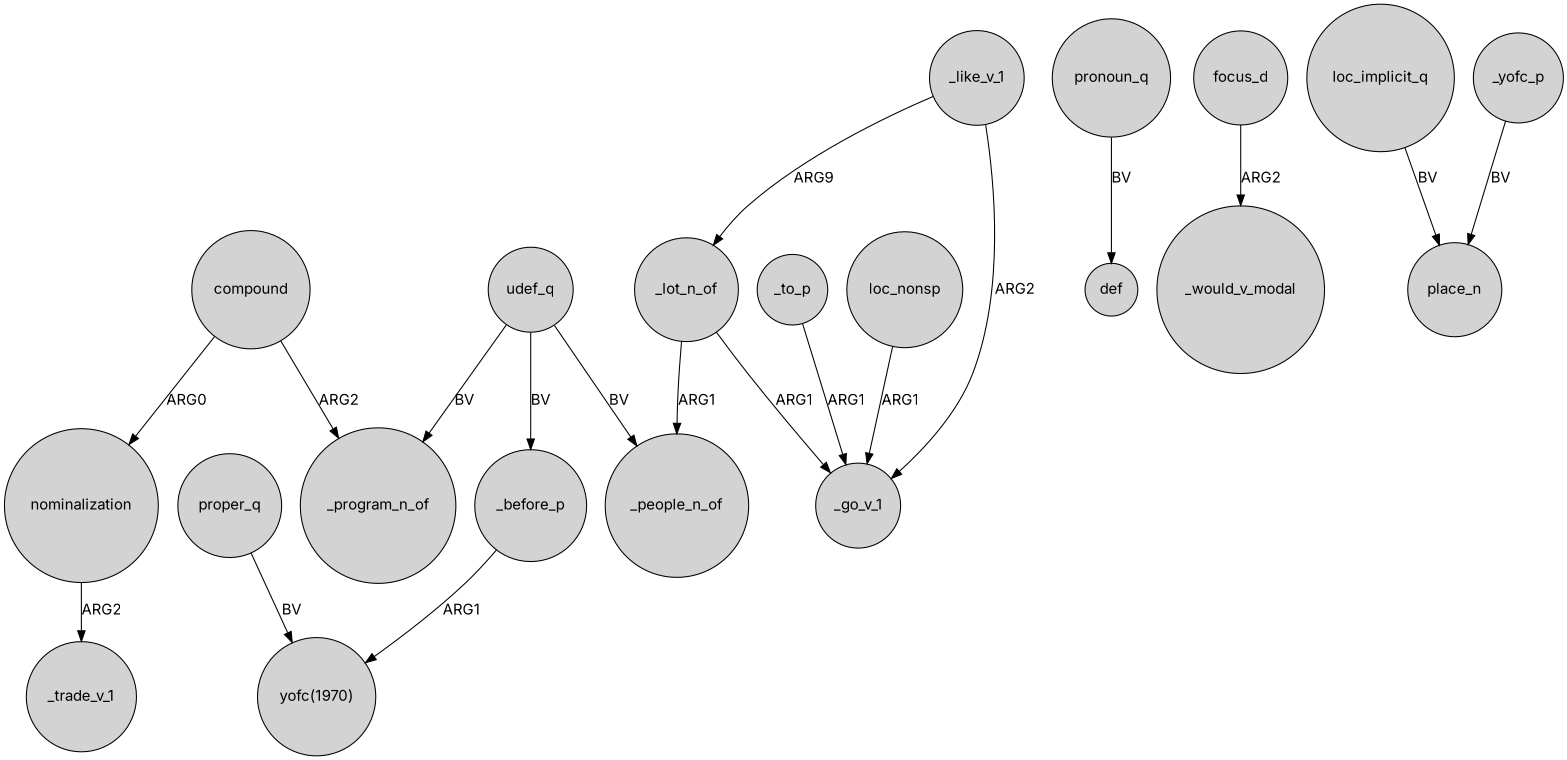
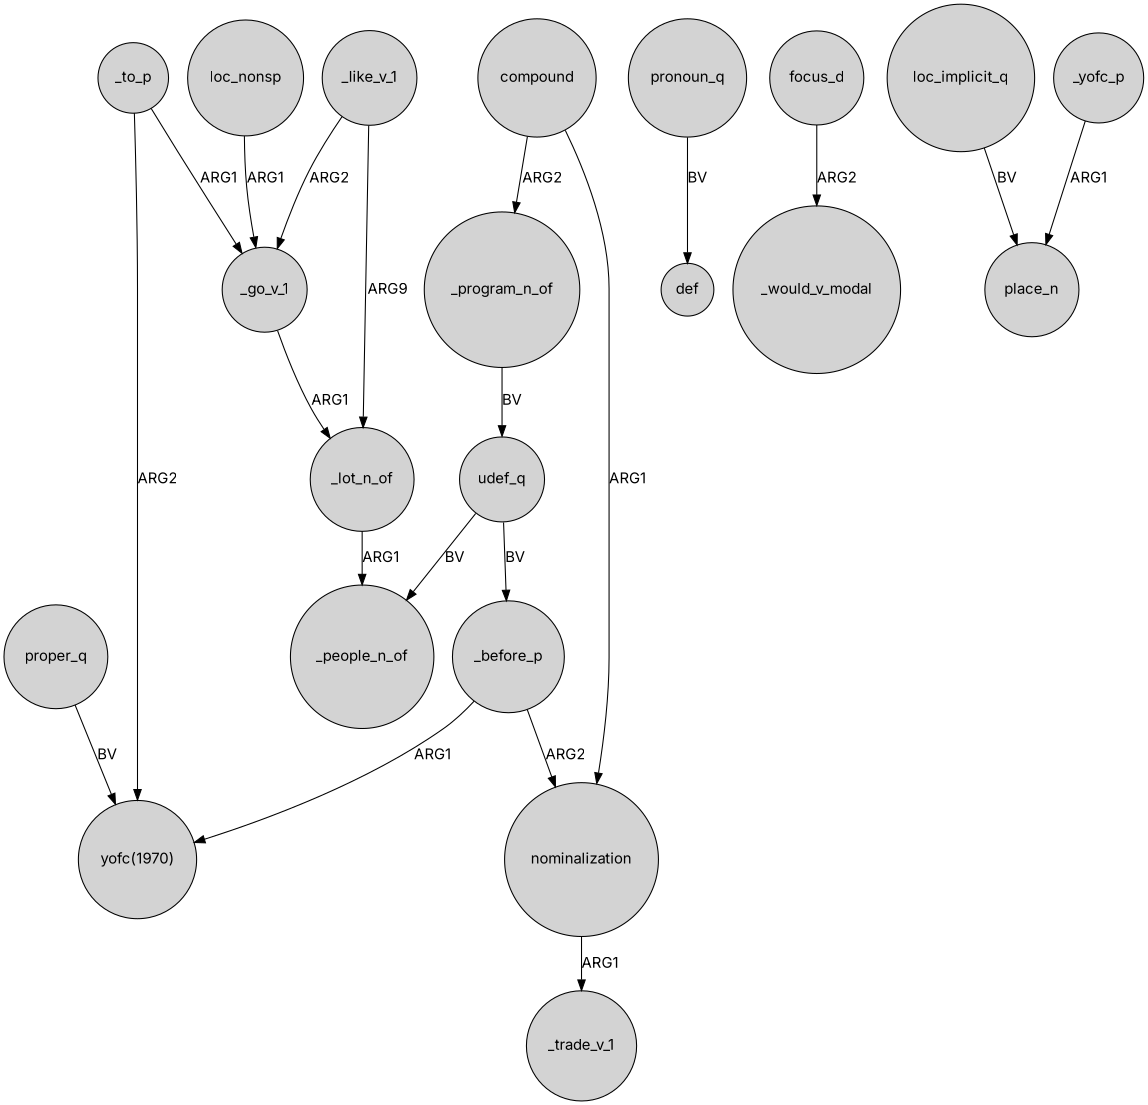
edge "_yofc_p" -> "place_n": label "BV" -> "ARG1"
edge "udef_q" -> "_program_n_of": reversed
edge "_lot_n_of" -> "_go_v_1": reversed
edge "compound" -> "nominalization": label "ARG0" -> "ARG1"
edge "_to_p" -> "yofc(1970)": added, label "ARG2"
edge "nominalization" -> "_trade_v_1": label "ARG2" -> "ARG1"
edge "_before_p" -> "nominalization": added, label "ARG2"
